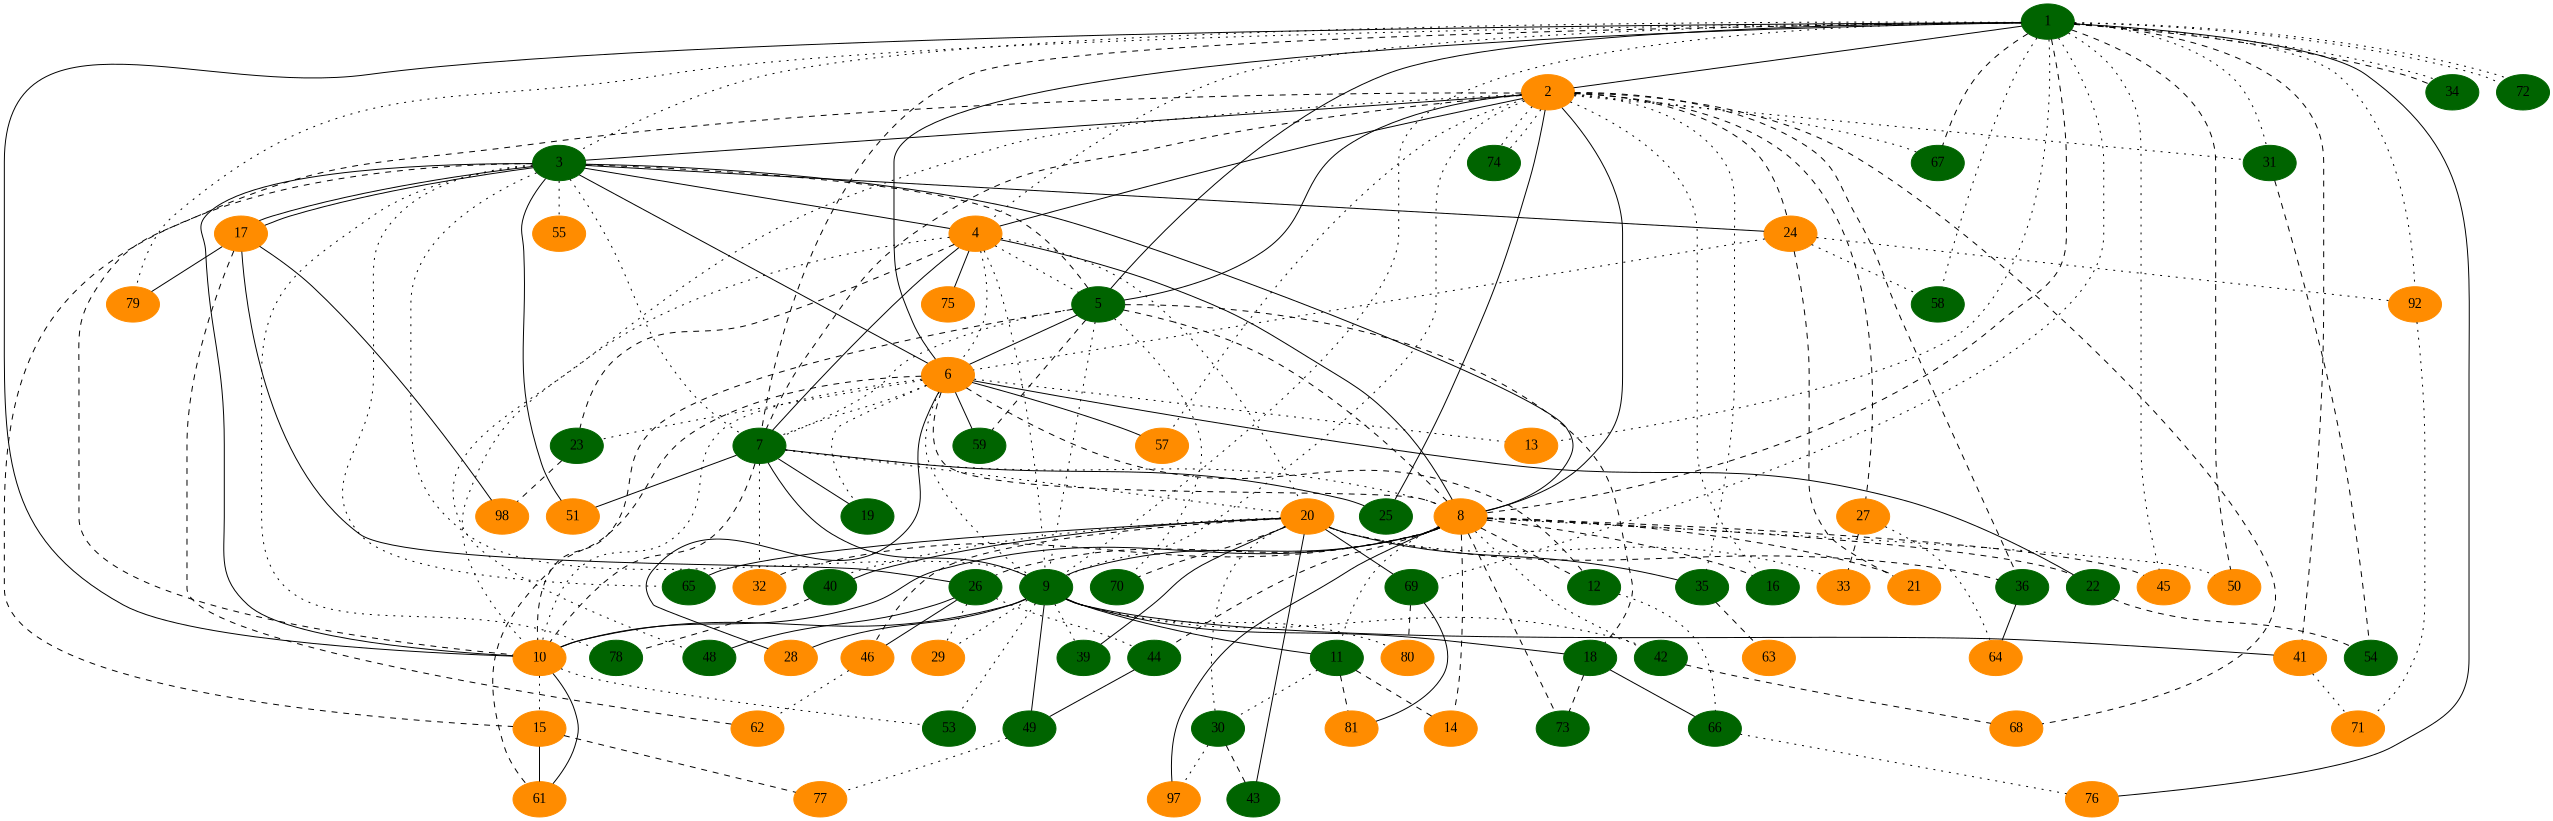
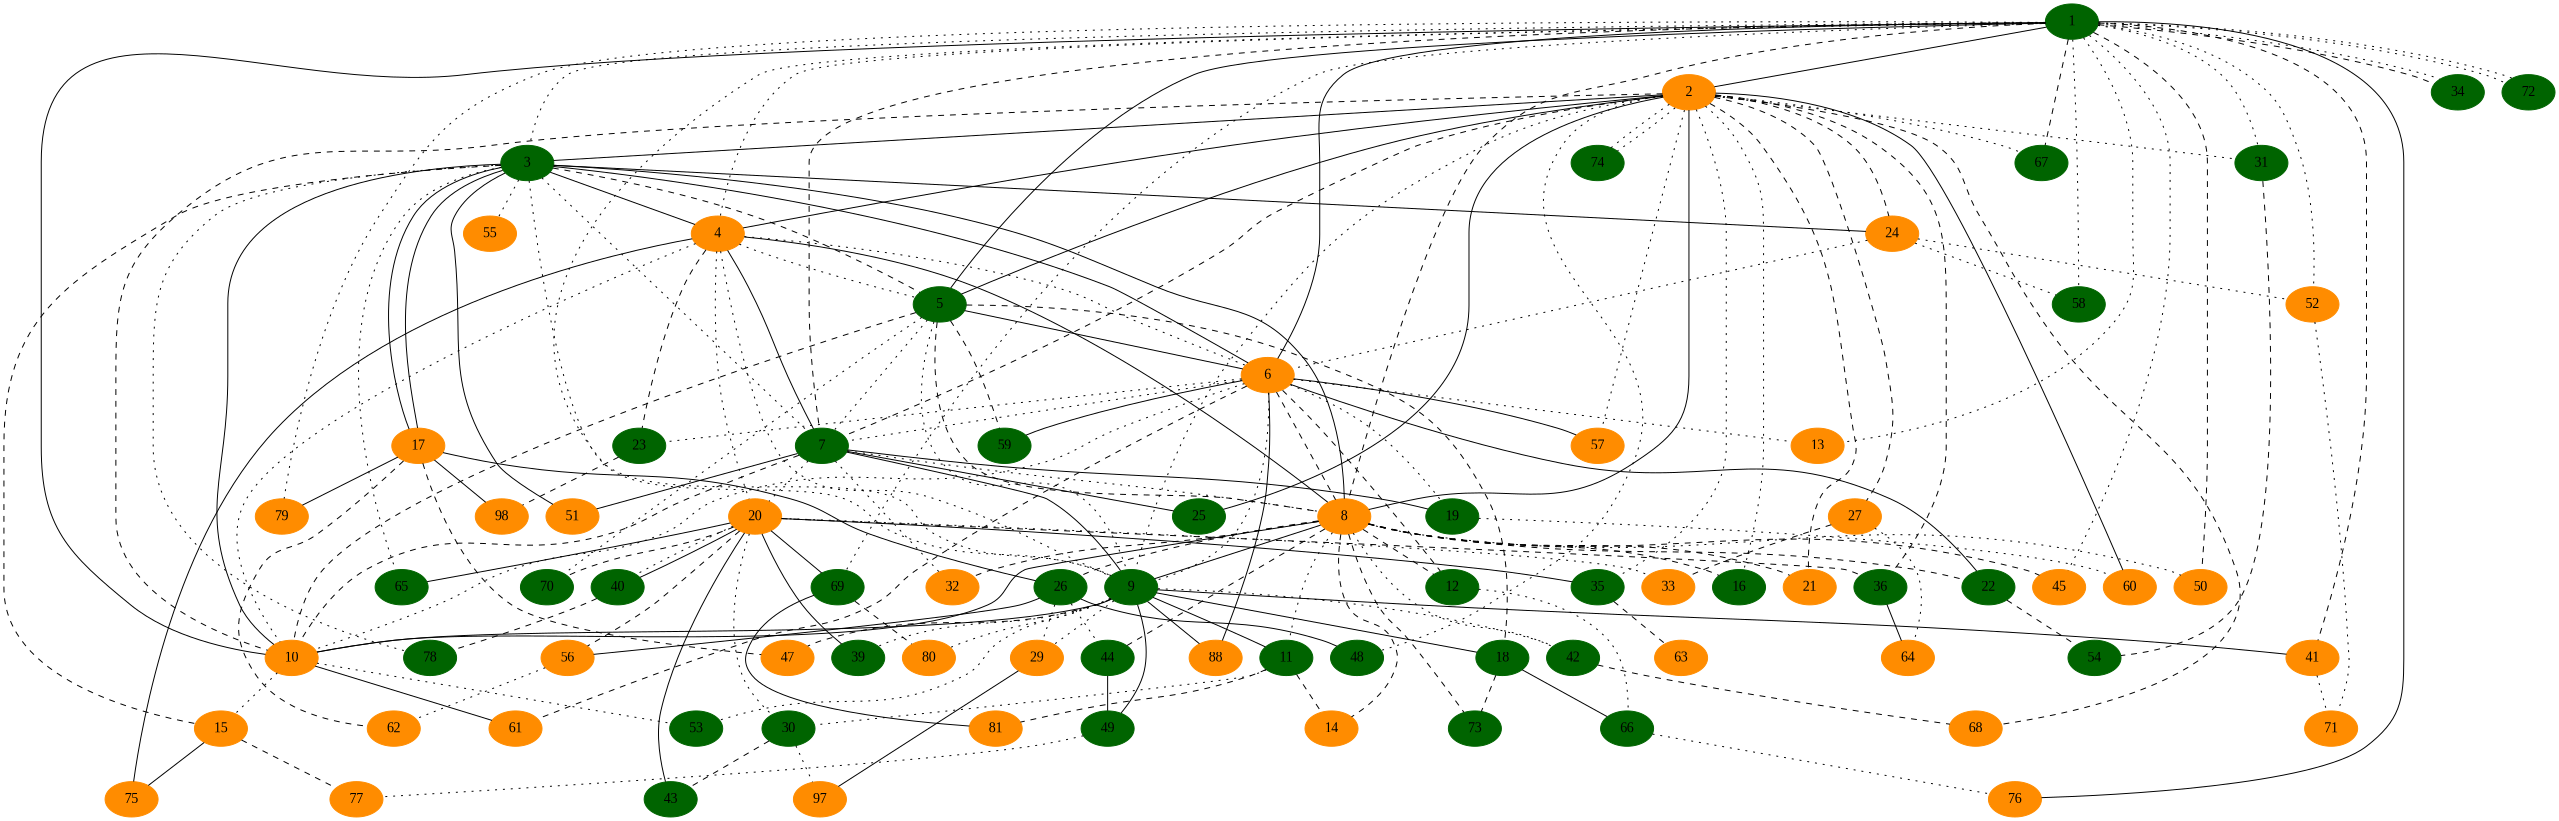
node "92": label "92" -> "52"
edge "24" -- "21": now "2" -- "21"
node "60": added
edge "8" -- "97": now "29" -- "97"
node "47": added
node "28": label "28" -> "88"
node "46": label "46" -> "56"
edge "15" -- "61": now "15" -- "75"
